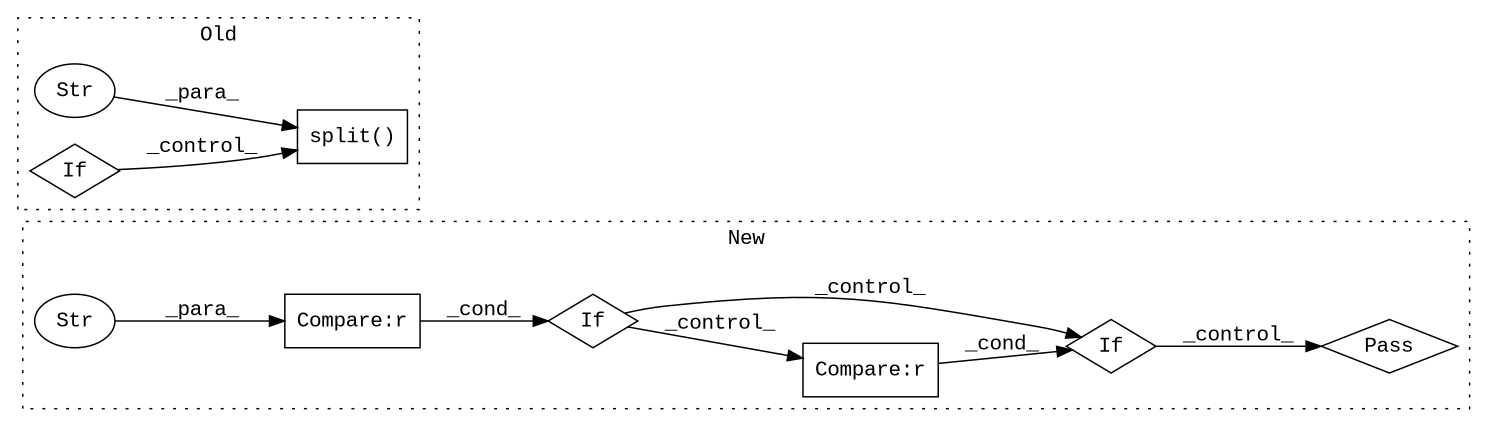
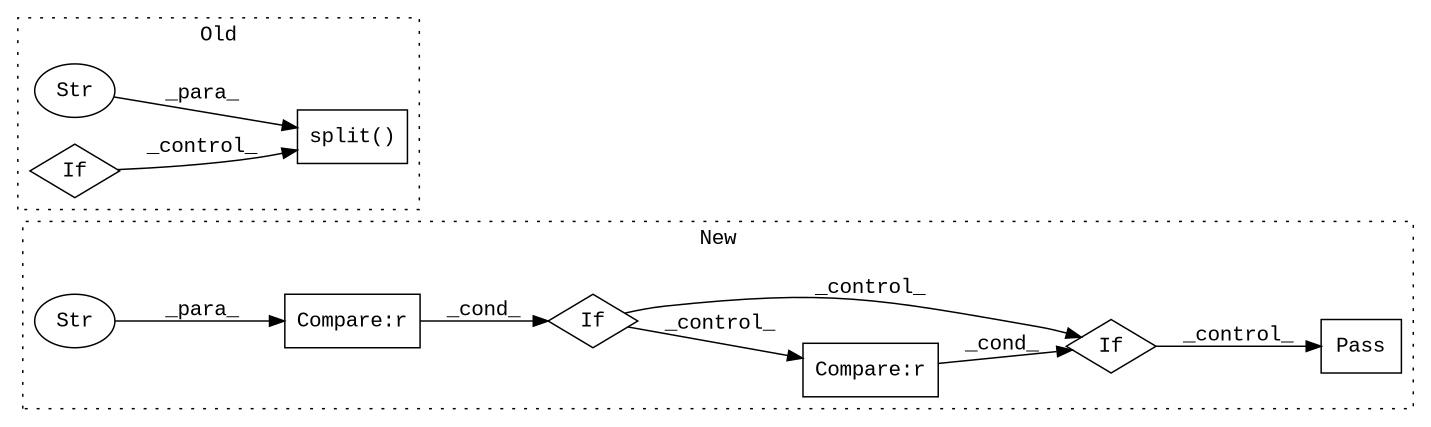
node "Pass": shape diamond -> box
